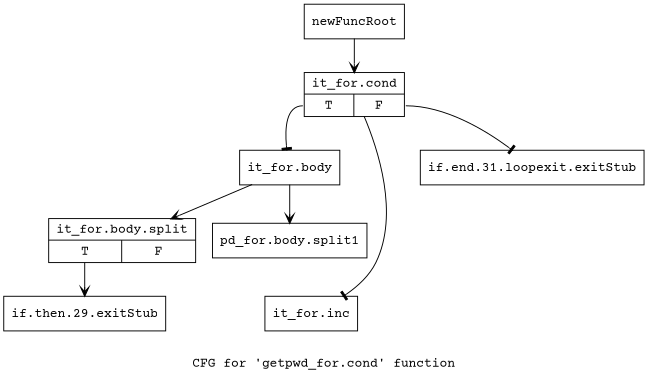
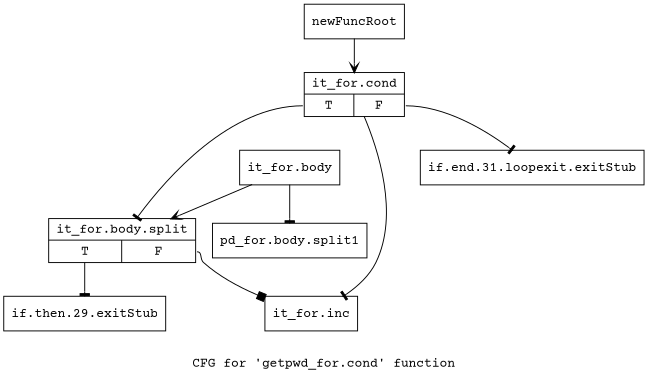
edge "it_for.cond" -> "it_for.body": now "it_for.cond" -> "it_for.body.split"
edge "it_for.body" -> "pd_for.body.split1": arrowhead vee -> tee
edge "it_for.body.split" -> "if.then.29.exitStub": arrowhead vee -> tee
edge "it_for.body.split" -> "it_for.inc": added
